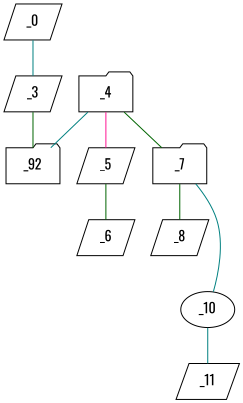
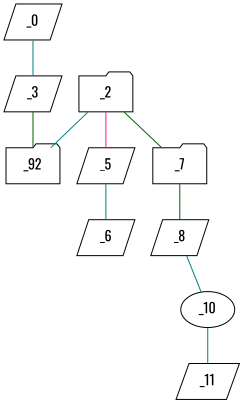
node "_4": label "_4" -> "_2"
edge "_5" -- "_6": color darkgreen -> teal
edge "_7" -- "_10": now "_8" -- "_10"
